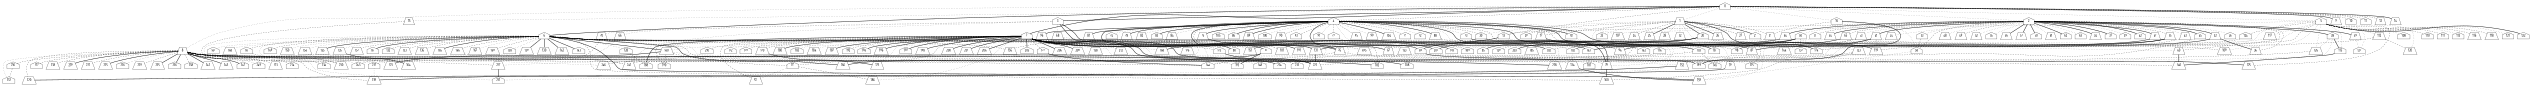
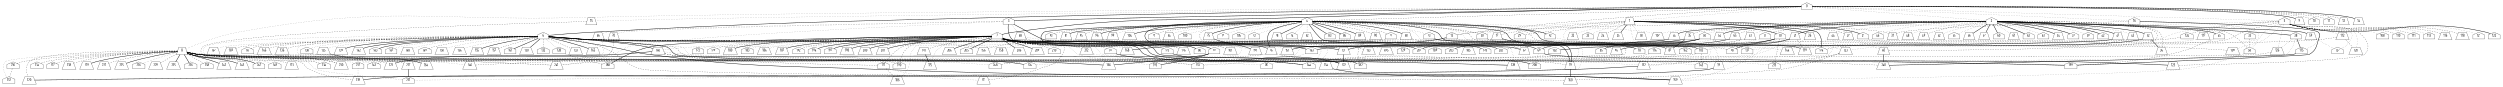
node "196": removed
node "511": label "511" -> "211"
